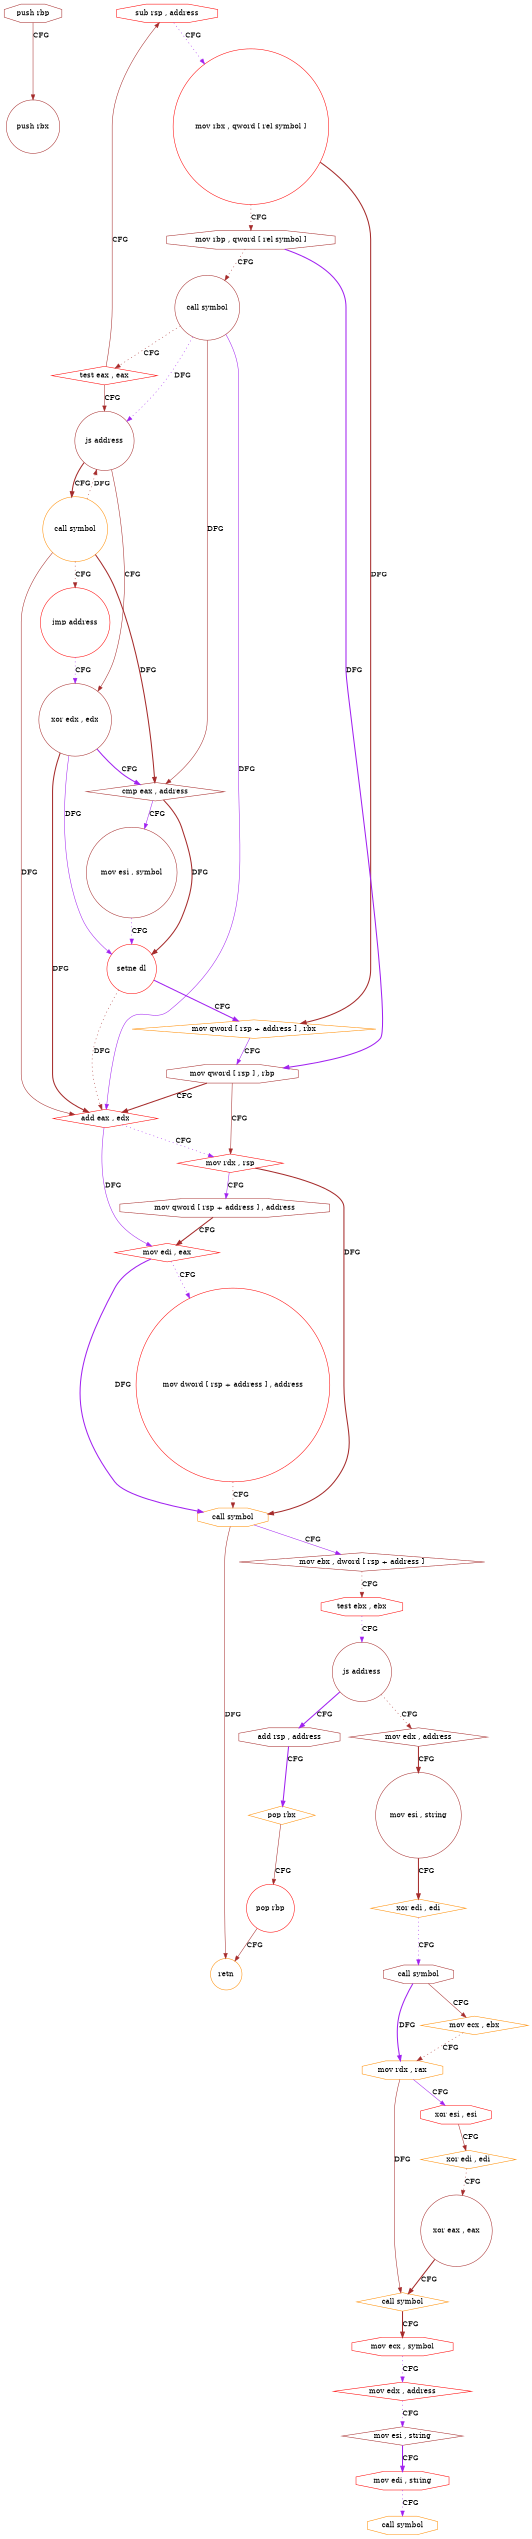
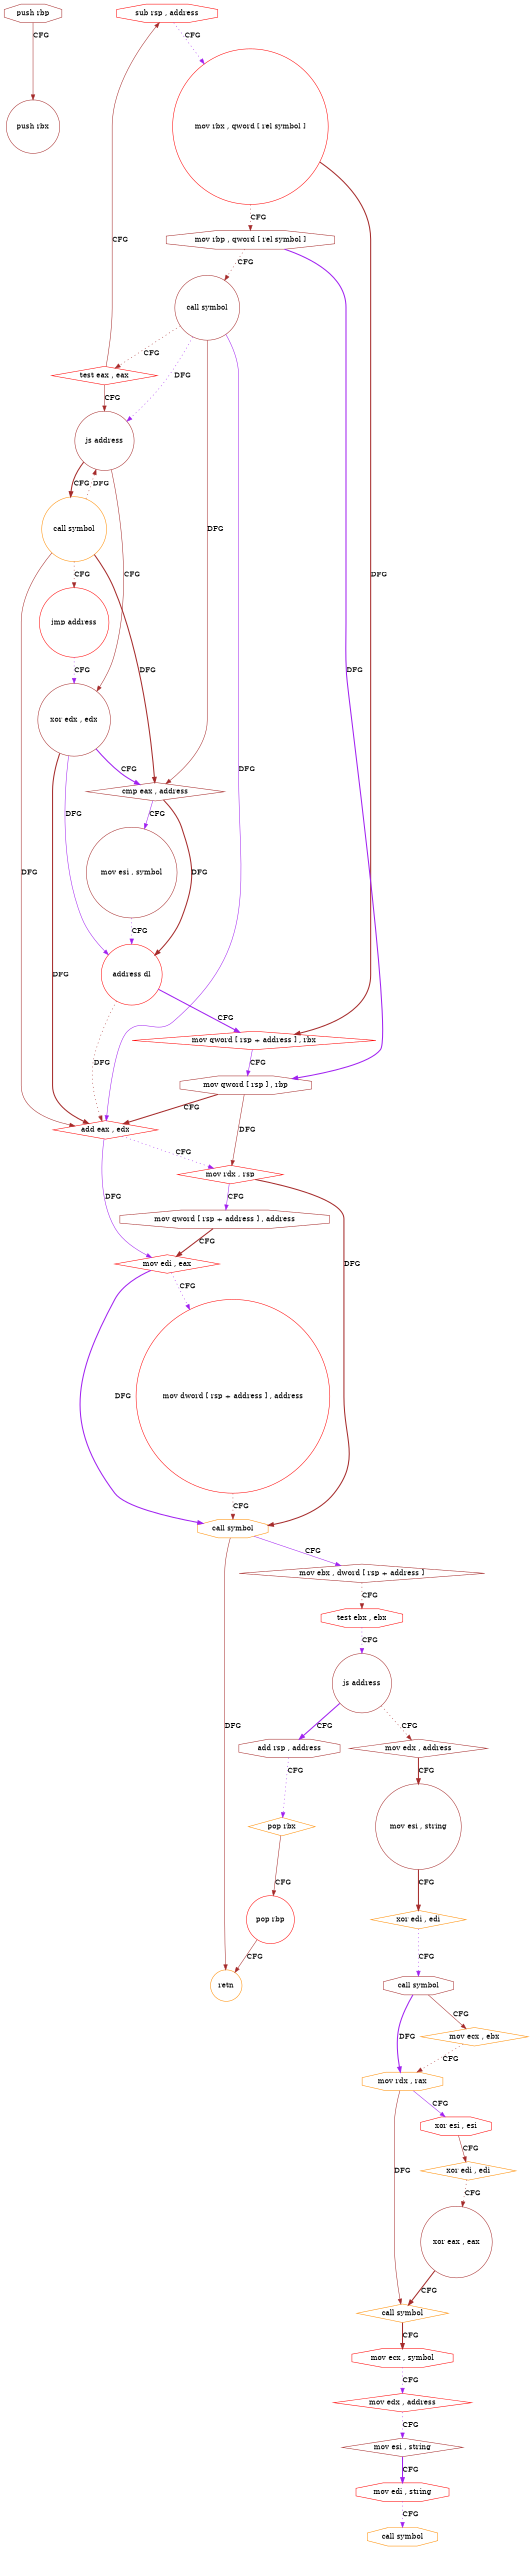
node "setne dl": label "setne dl" -> "address dl"
node "mov qword [ rsp + address ] , rbx": color darkorange -> red
edge "mov qword [ rsp ] , rbp" -> "mov rdx , rsp": label "CFG" -> "DFG"
edge "add rsp , address" -> "pop rbx": style bold -> dotted
